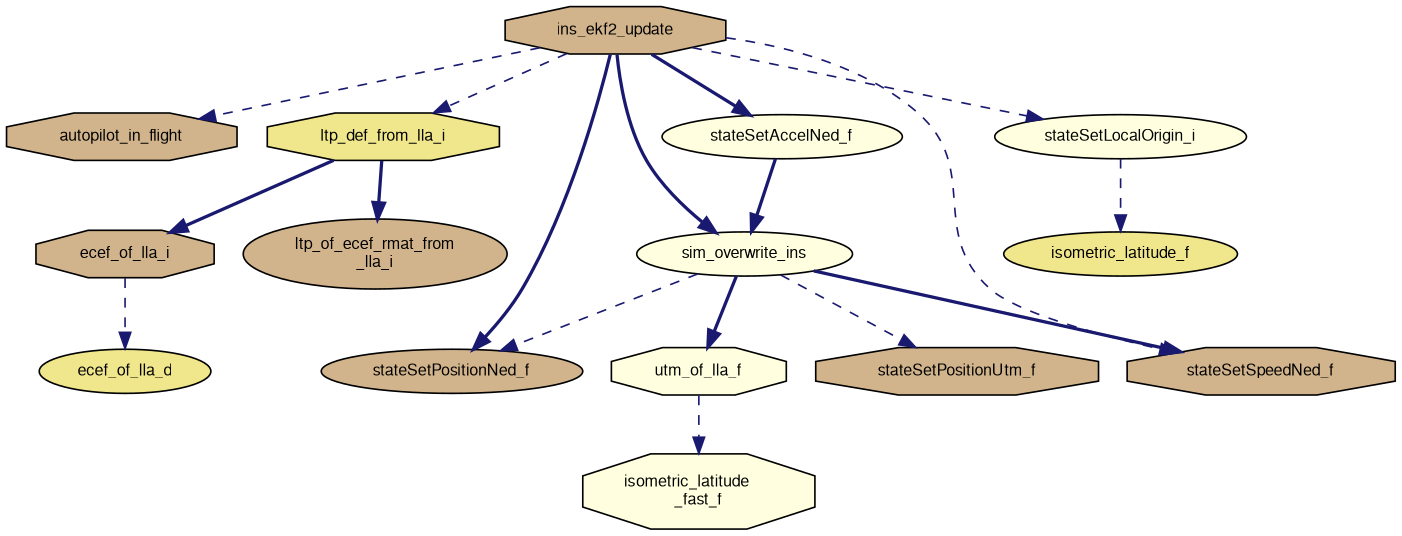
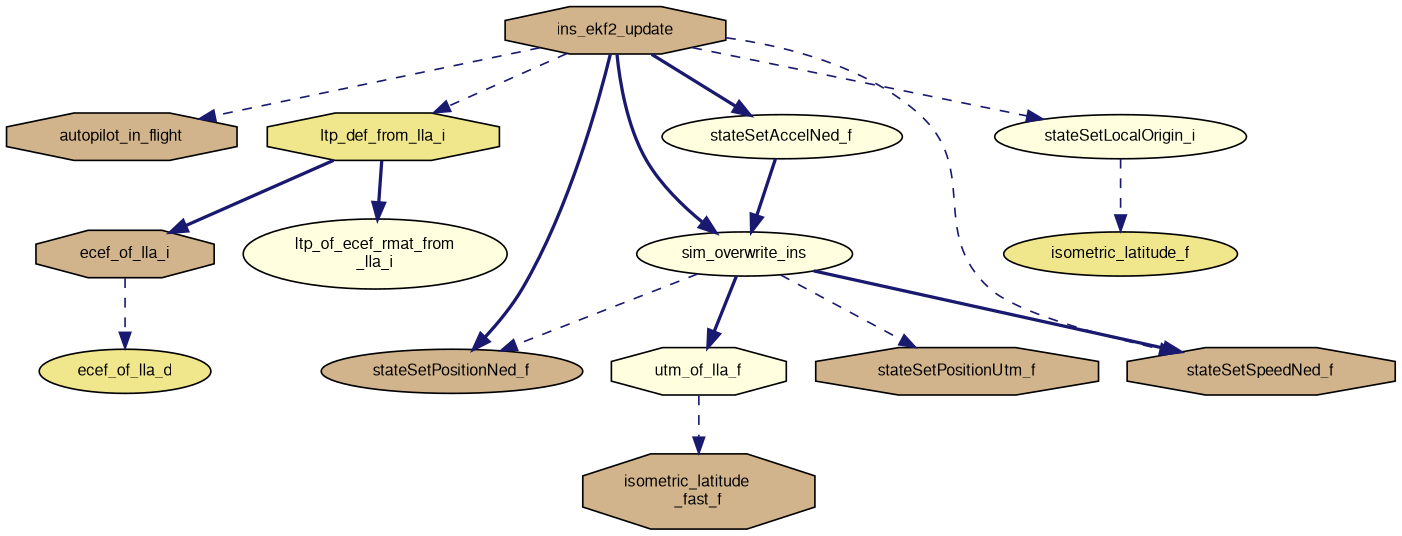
node "ltp_of_ecef_rmat_from _lla_i": fillcolor tan -> lightyellow
node "isometric_latitude _fast_f": fillcolor lightyellow -> tan
